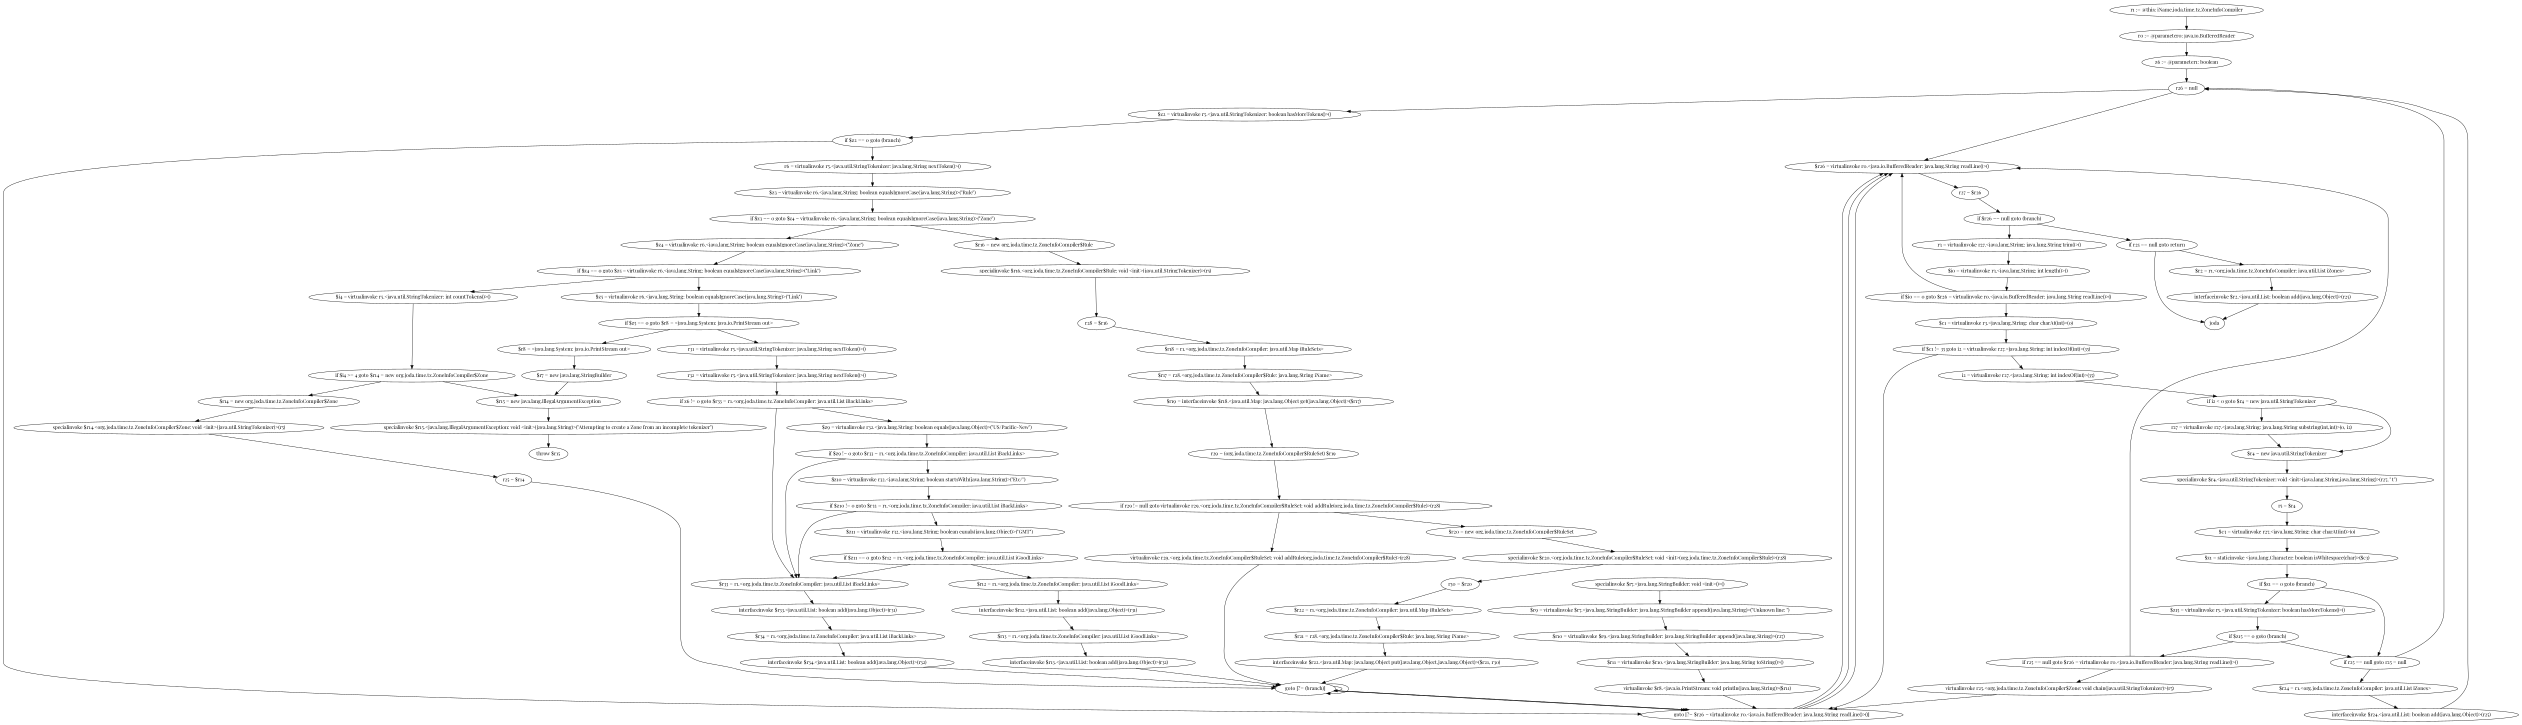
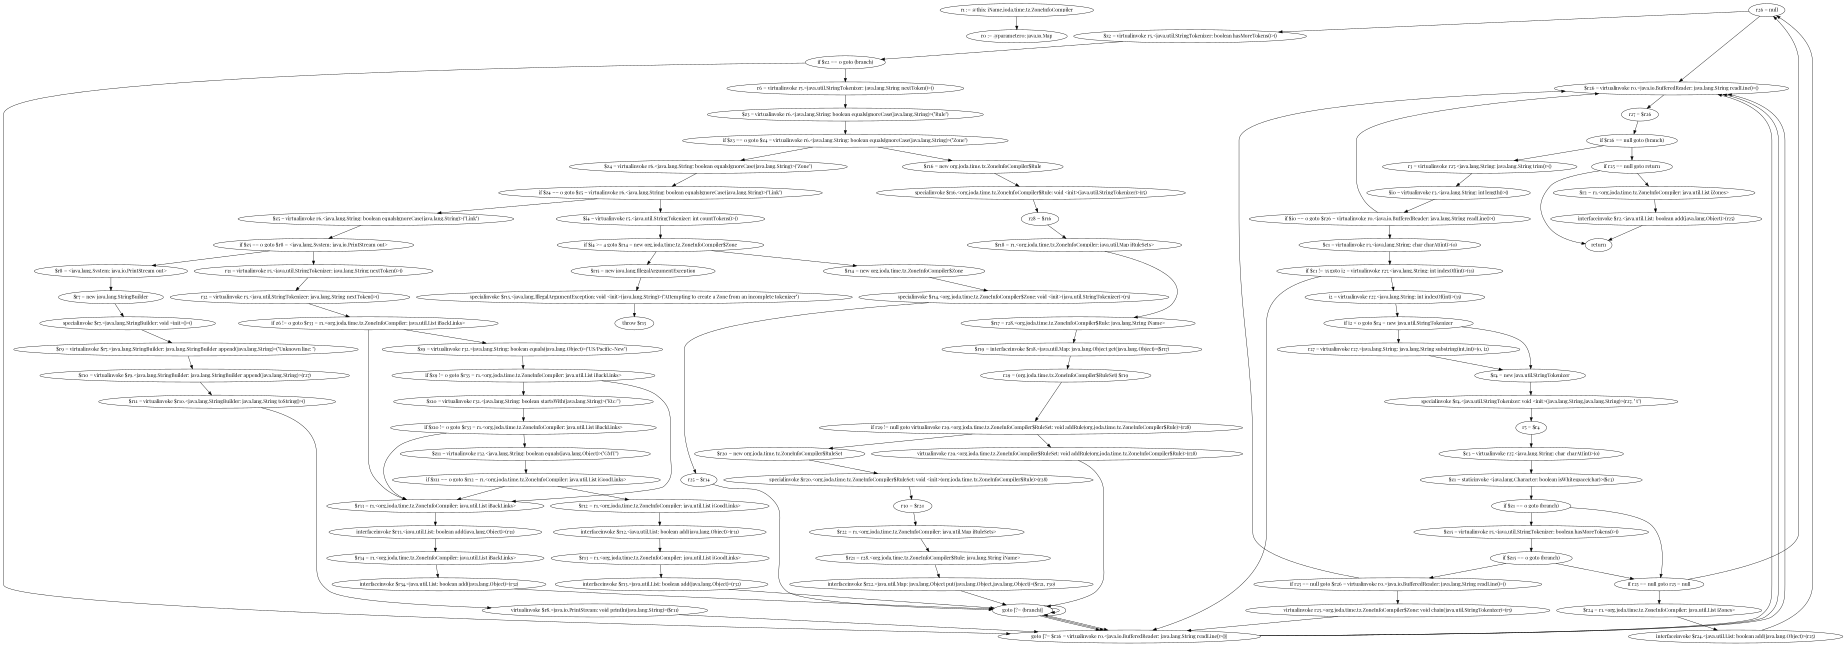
node "r0 := @parameter0: java.io.BufferedReader": label "r0 := @parameter0: java.io.BufferedReader" -> "r0 := @parameter0: java.io.Map"
node "z6 := @parameter1: boolean": removed
node "joda": label "joda" -> "return"
edge "$r7 = new java.lang.StringBuilder" -> "$r15 = new java.lang.IllegalArgumentException": now "$r7 = new java.lang.StringBuilder" -> "specialinvoke $r7.<java.lang.StringBuilder: void <init>()>()"
